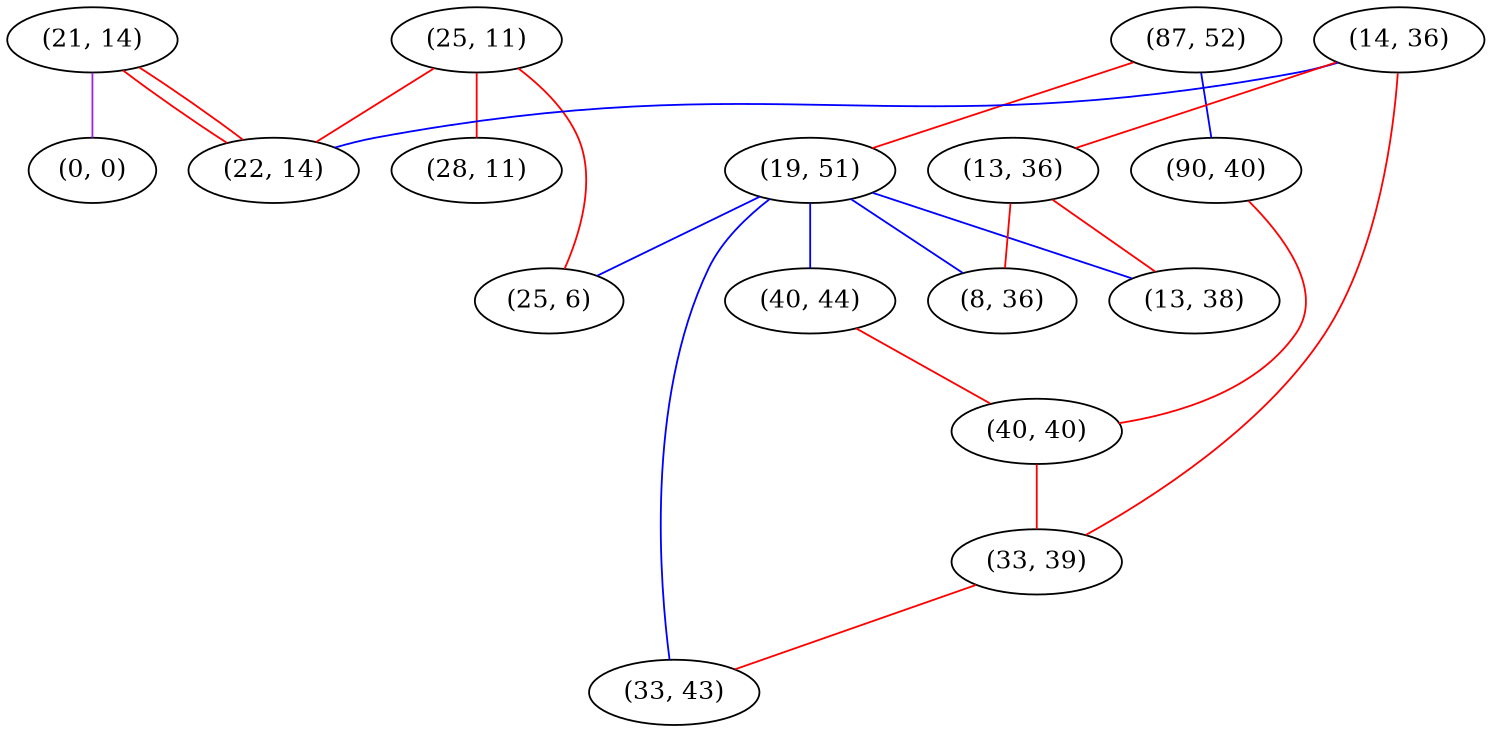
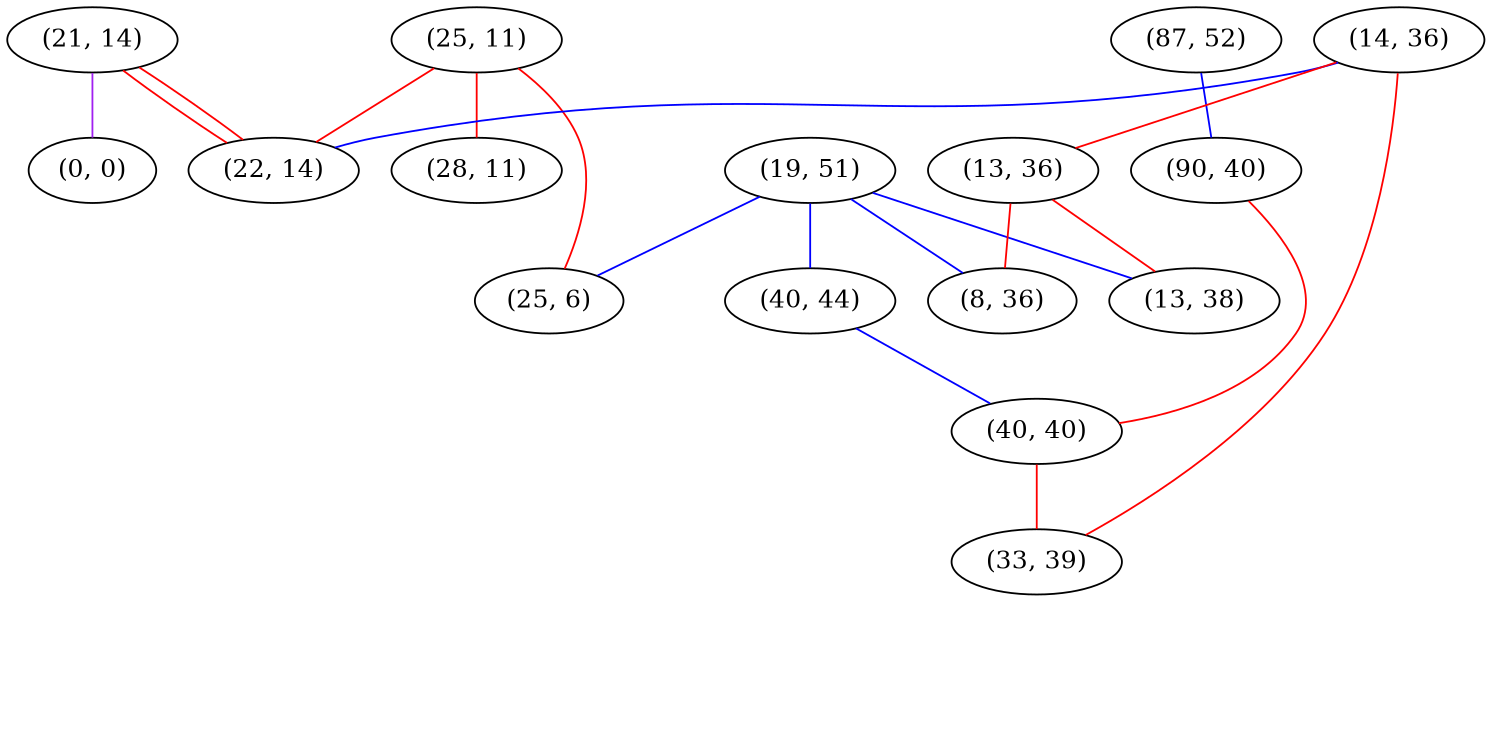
edge "(87, 52)" -- "(19, 51)": removed
edge "(40, 44)" -- "(40, 40)": color red -> blue
node "(33, 43)": removed
